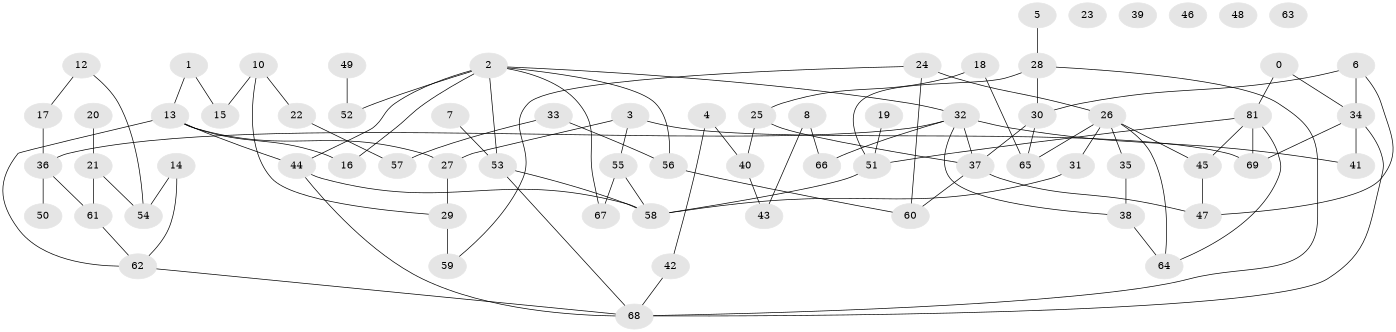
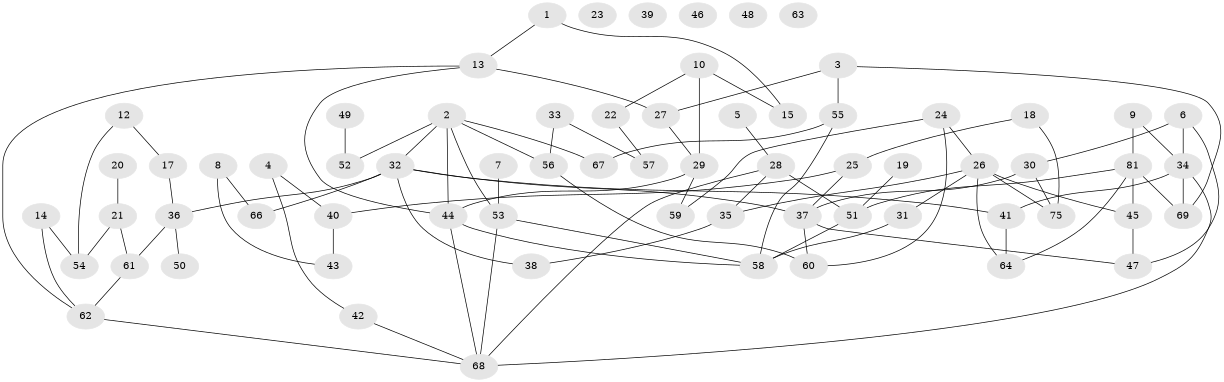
node "0": label "0" -> "9"
edge "28" -- "30": now "28" -- "35"
node "16": removed
node "65": label "65" -> "75"
edge "29" -- "44": added
edge "38" -- "64": now "41" -- "64"
